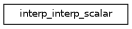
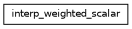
node "interp_interp_scalar": label "interp_interp_scalar" -> "interp_weighted_scalar"
